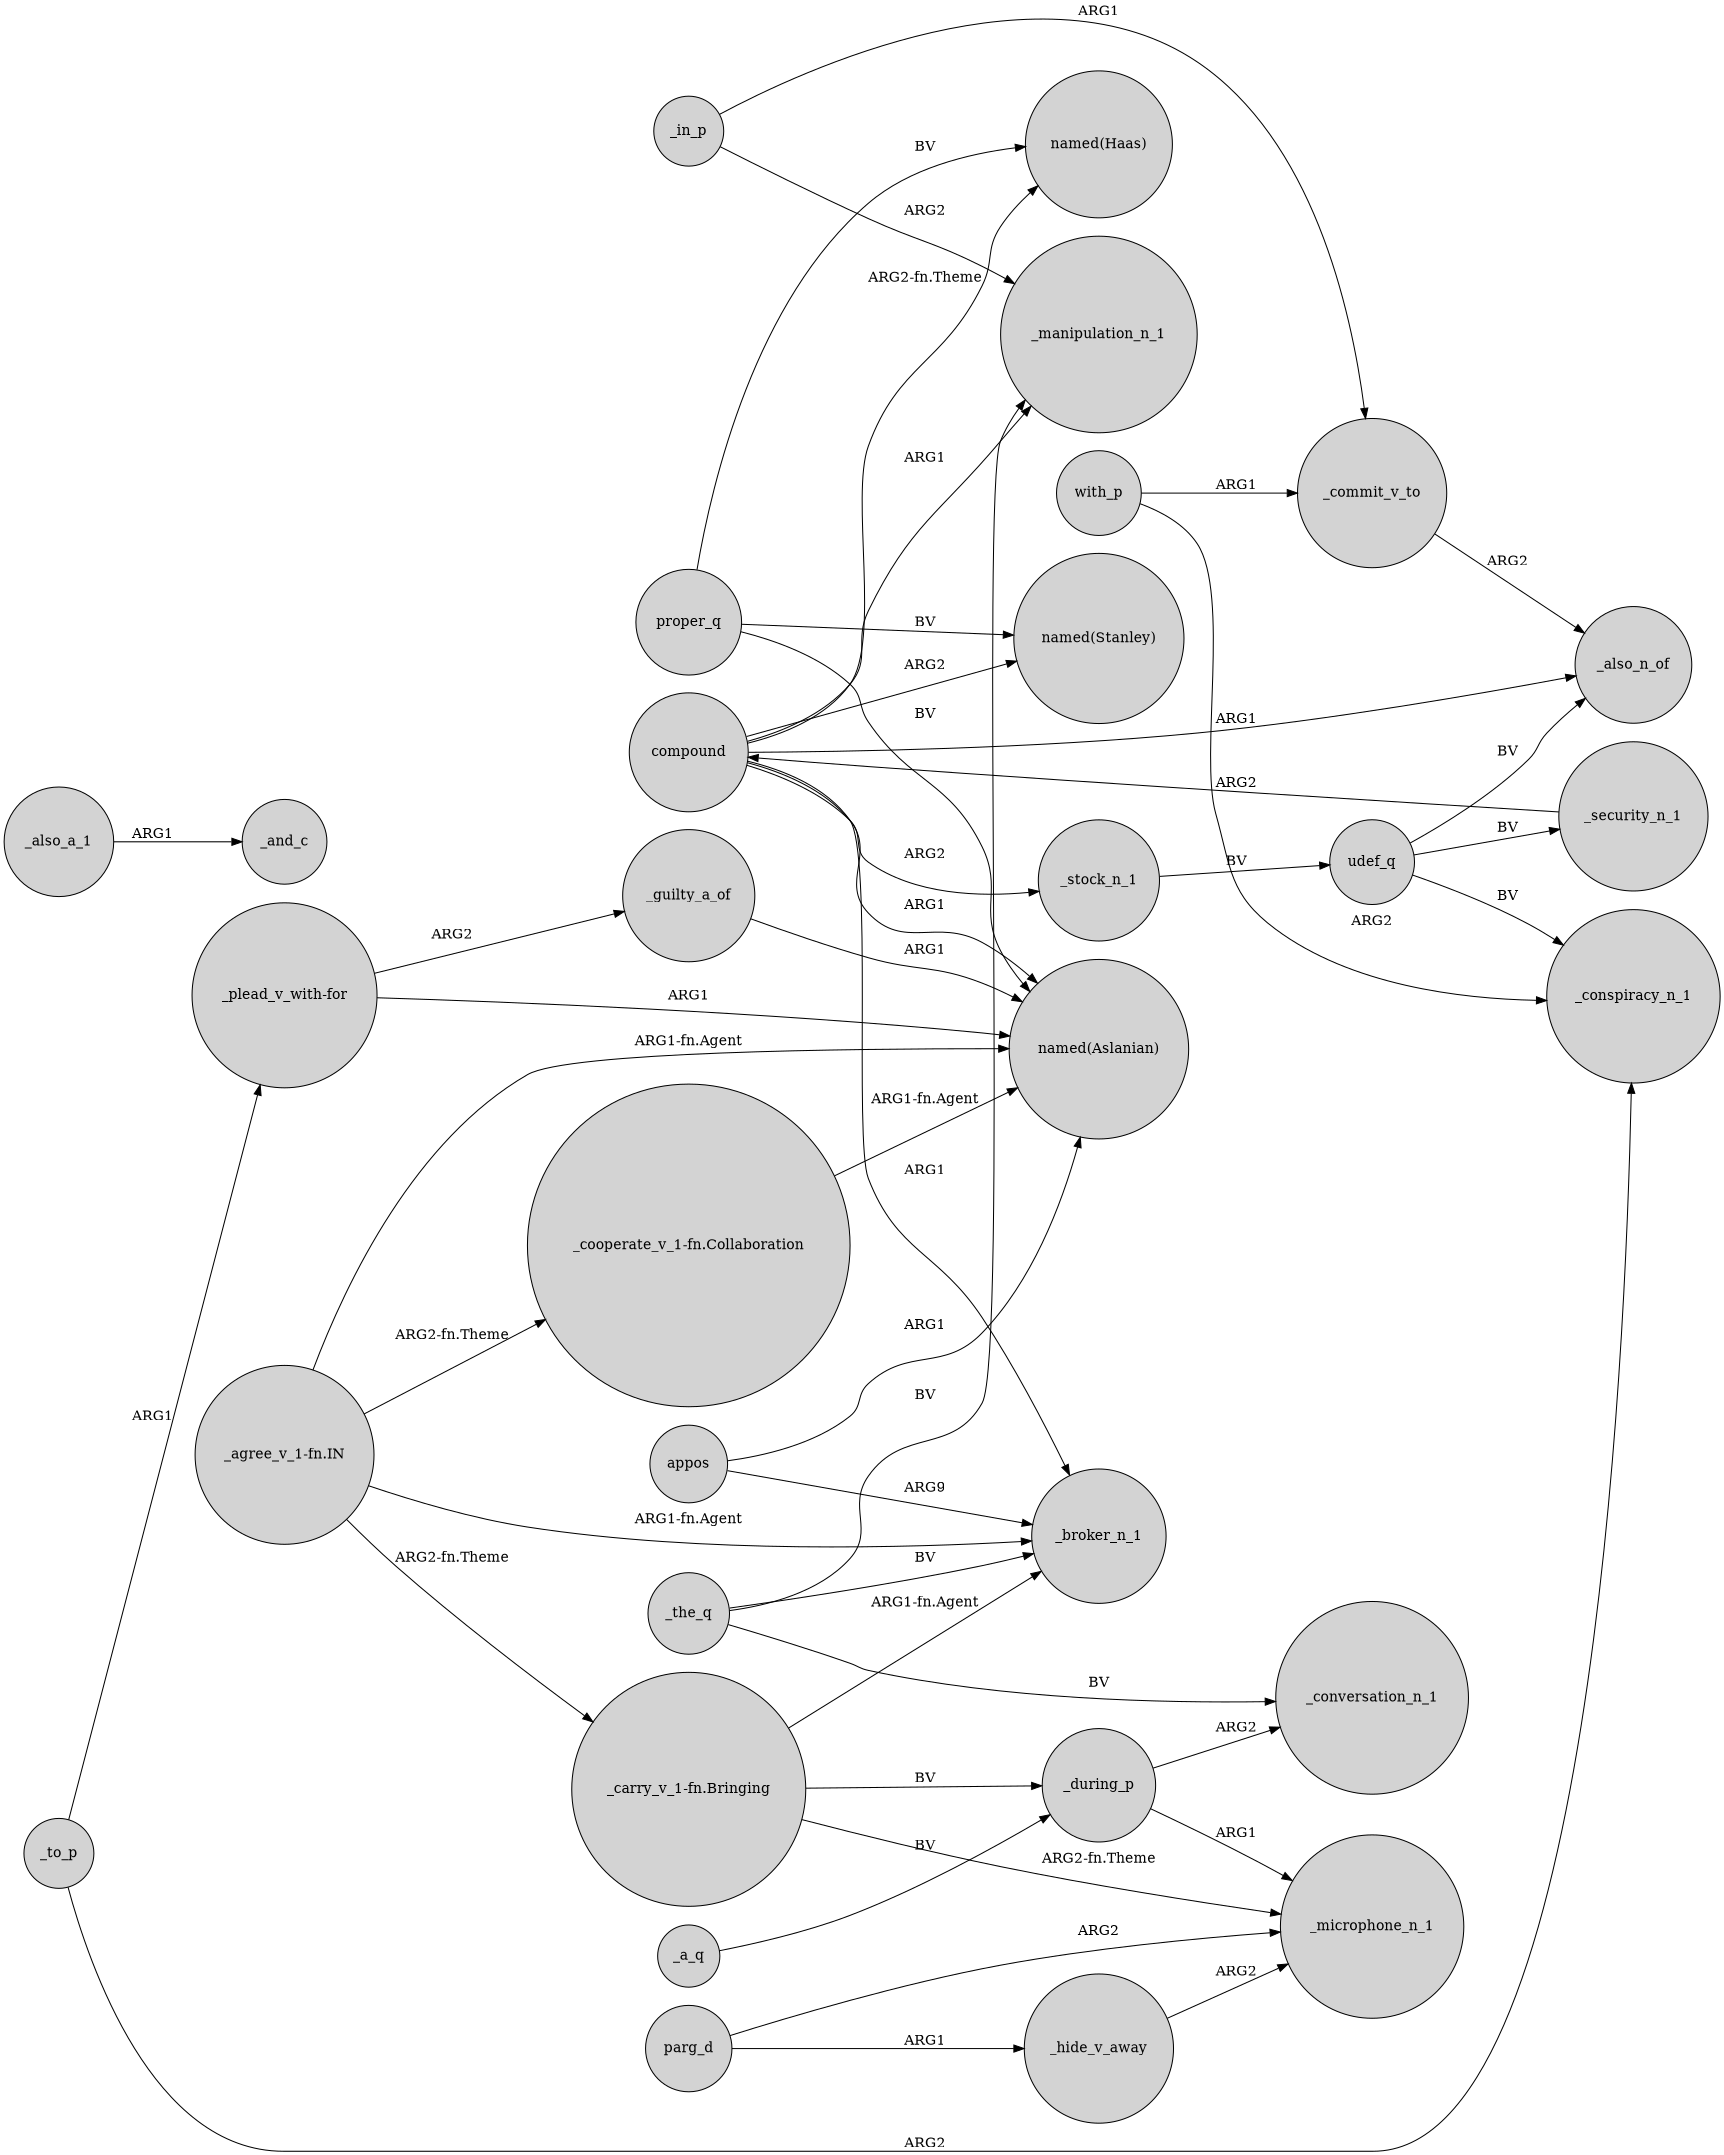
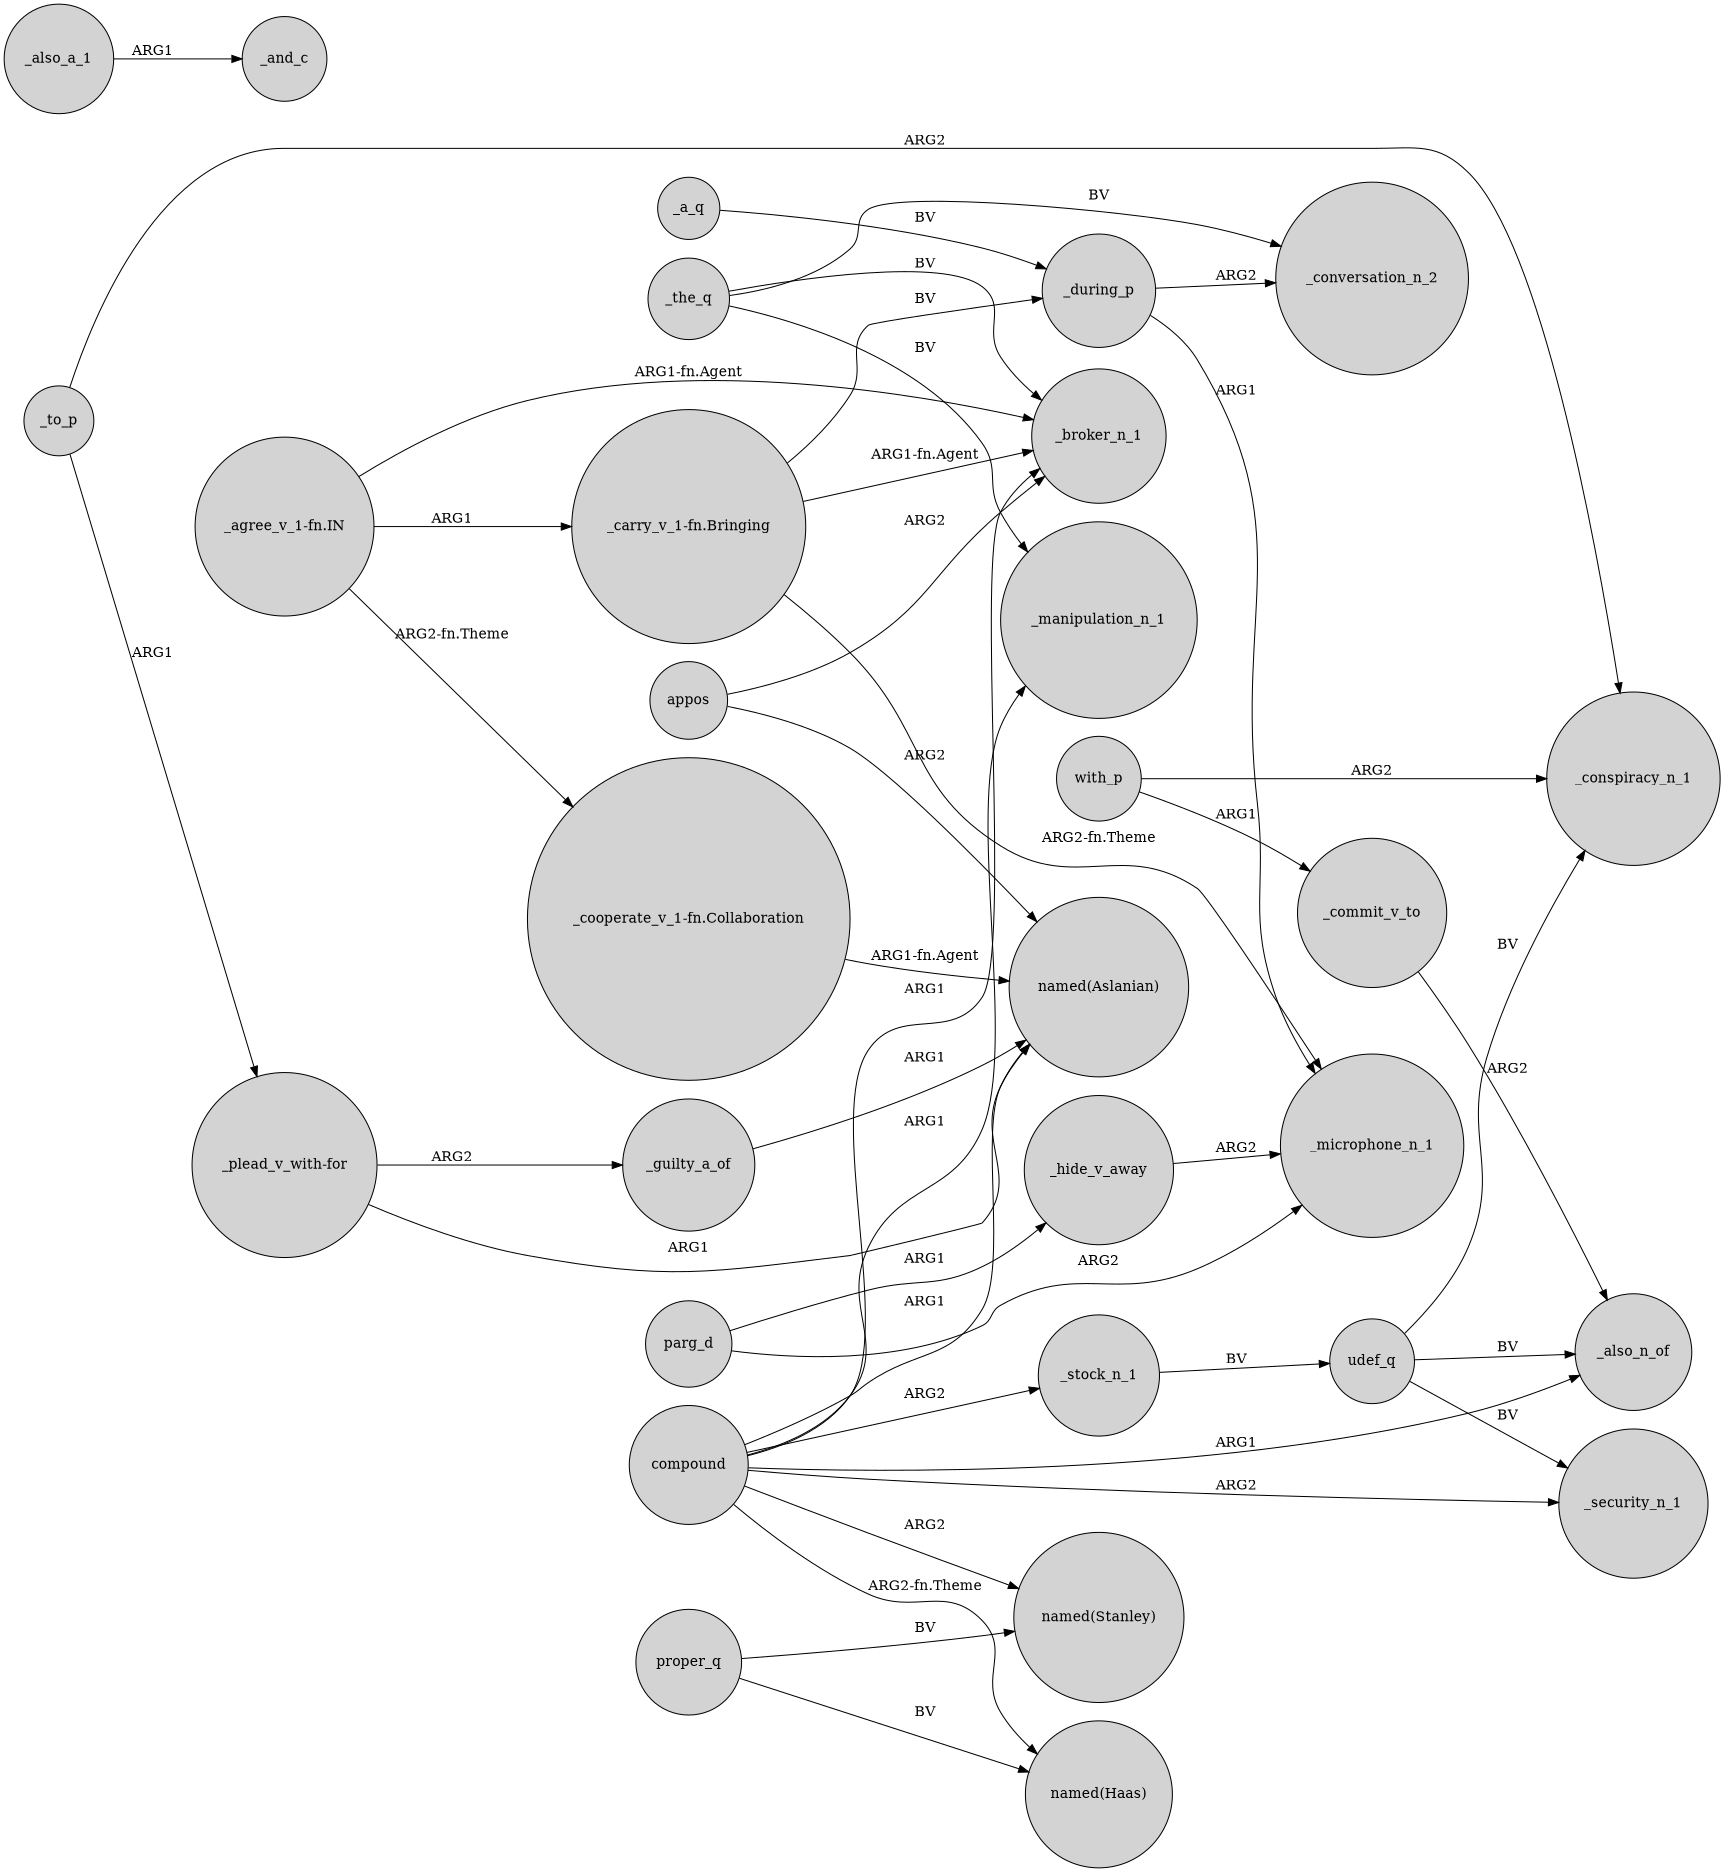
node "_in_p": removed
edge "proper_q" -> "named(Aslanian)": removed, label "BV"
edge "_security_n_1" -> "compound": reversed
edge "_agree_v_1-fn.IN" -> "named(Aslanian)": removed, label "ARG1-fn.Agent"
edge "appos" -> "named(Aslanian)": label "ARG1" -> "ARG2"
edge "appos" -> "_broker_n_1": label "ARG9" -> "ARG2"
edge "_agree_v_1-fn.IN" -> "_carry_v_1-fn.Bringing": label "ARG2-fn.Theme" -> "ARG1"
node "_conversation_n_1": label "_conversation_n_1" -> "_conversation_n_2"
